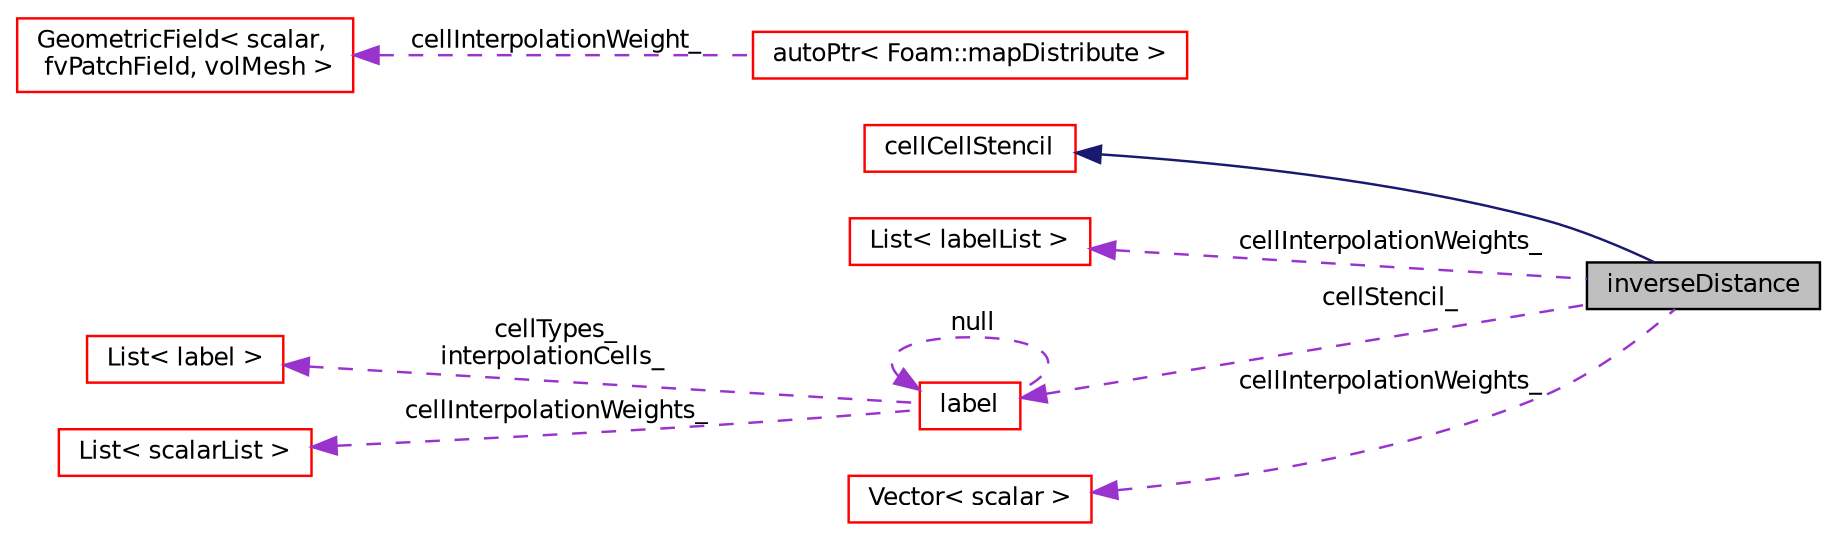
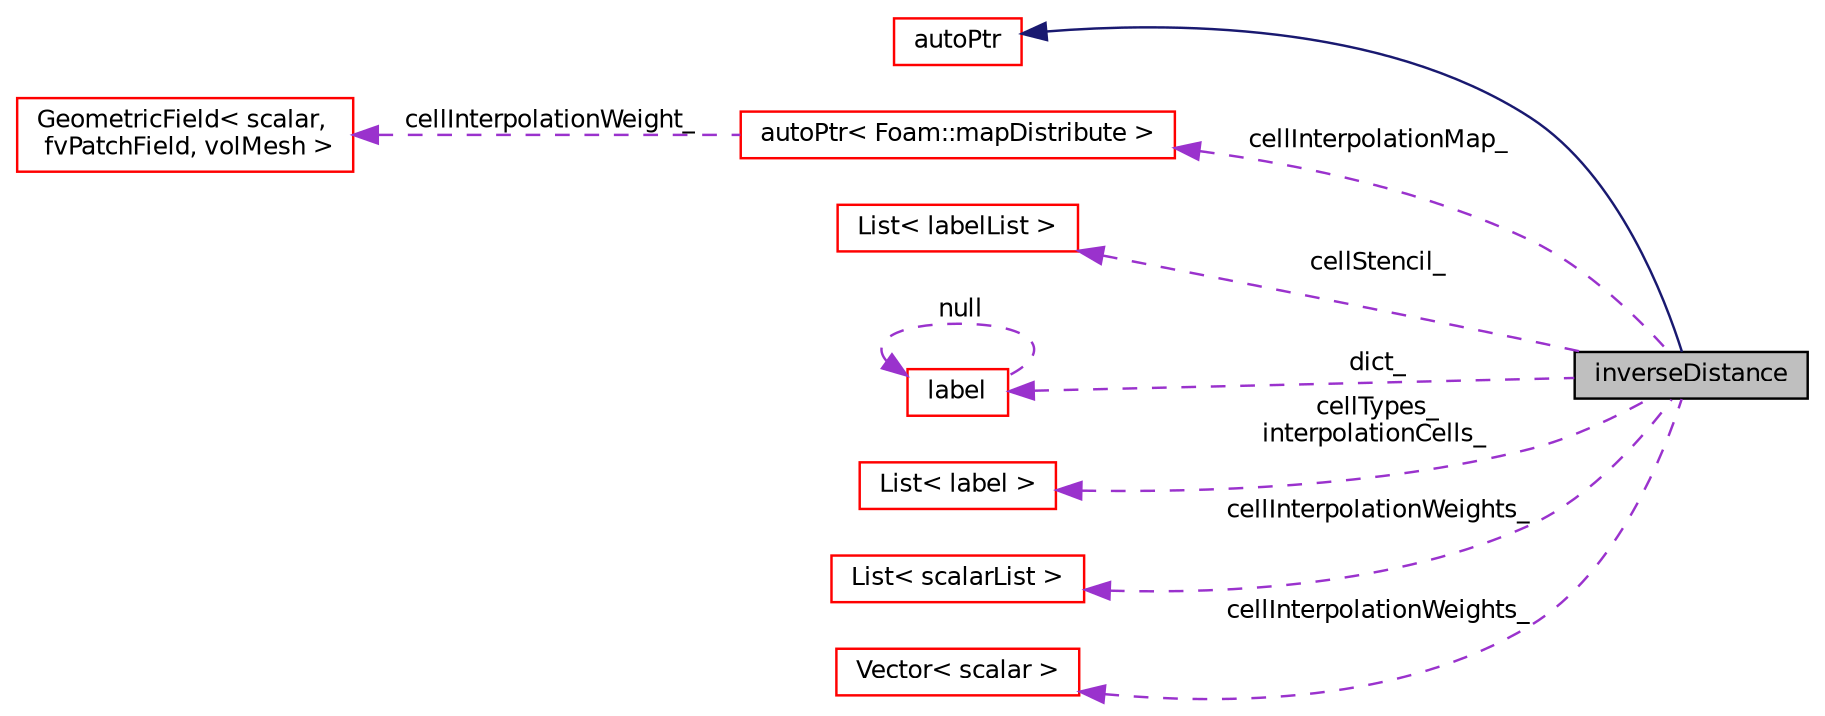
node "cellCellStencil": label "cellCellStencil" -> "autoPtr"
edge "inverseDistance" -> "autoPtr< Foam::mapDistribute >": added, label "cellInterpolationMap_"
edge "inverseDistance" -> "List< labelList >": label " cellInterpolationWeights_" -> " cellStencil_"
edge "inverseDistance" -> "label": label " cellStencil_" -> " dict_"
edge "label" -> "List< label >": now "inverseDistance" -> "List< label >"
edge "label" -> "List< scalarList >": now "inverseDistance" -> "List< scalarList >"
